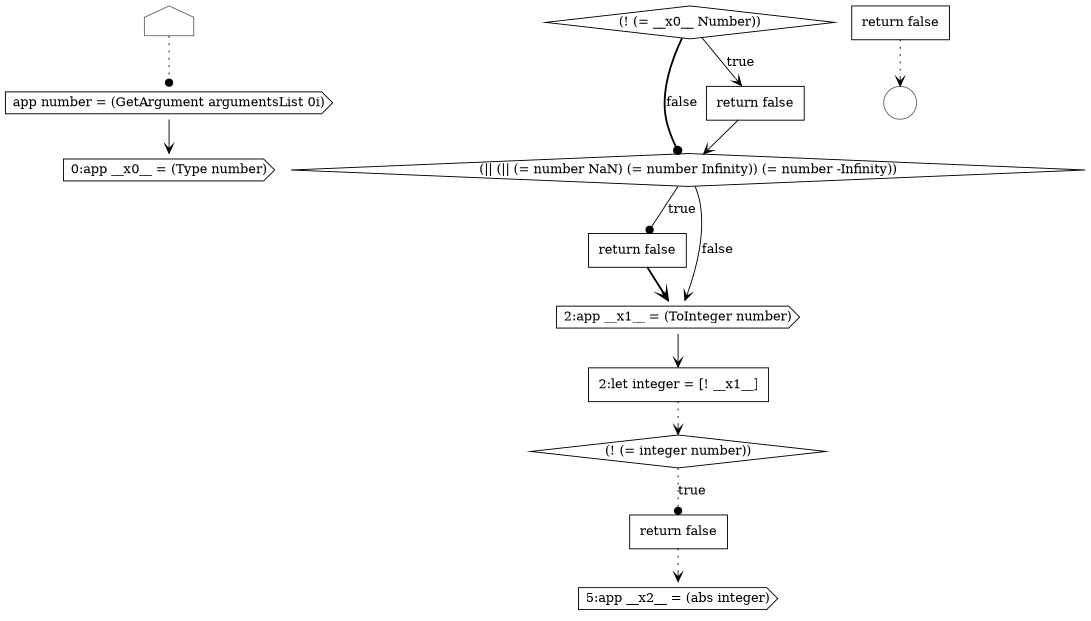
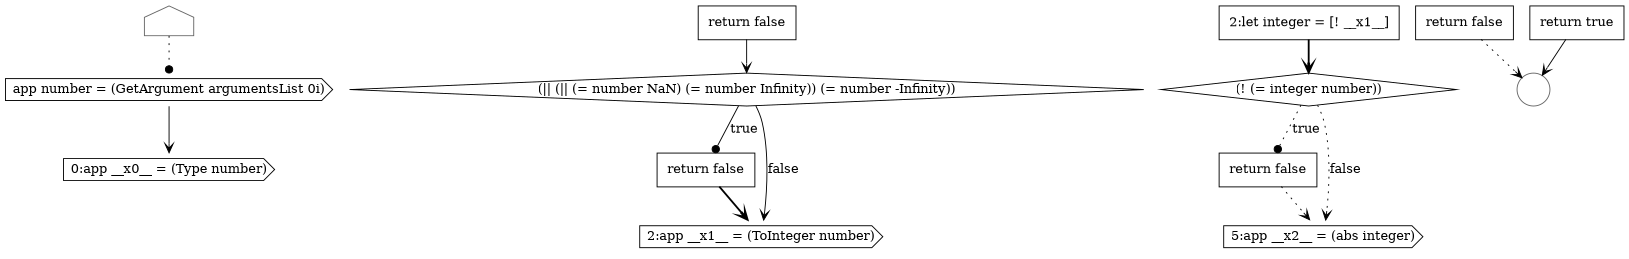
node "(! (= __x0__ Number))": removed
node "return true": added
edge "(! (= integer number))" -> "5:app __x2__ = (abs integer)": added, label "false"
edge "2:app __x1__ = (ToInteger number)" -> "2:let integer = [! __x1__]": removed
edge "2:let integer = [! __x1__]" -> "(! (= integer number))": style dotted -> bold
